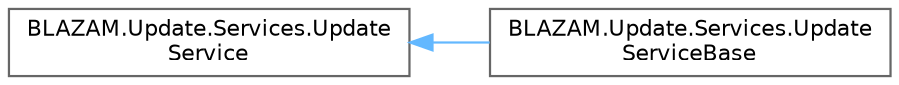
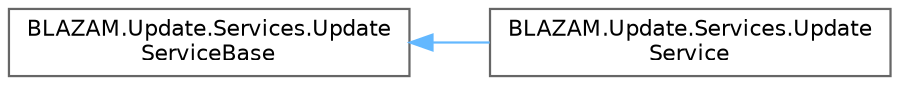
edge "BLAZAM.Update.Services.Update ServiceBase" -> "BLAZAM.Update.Services.Update Service": reversed
